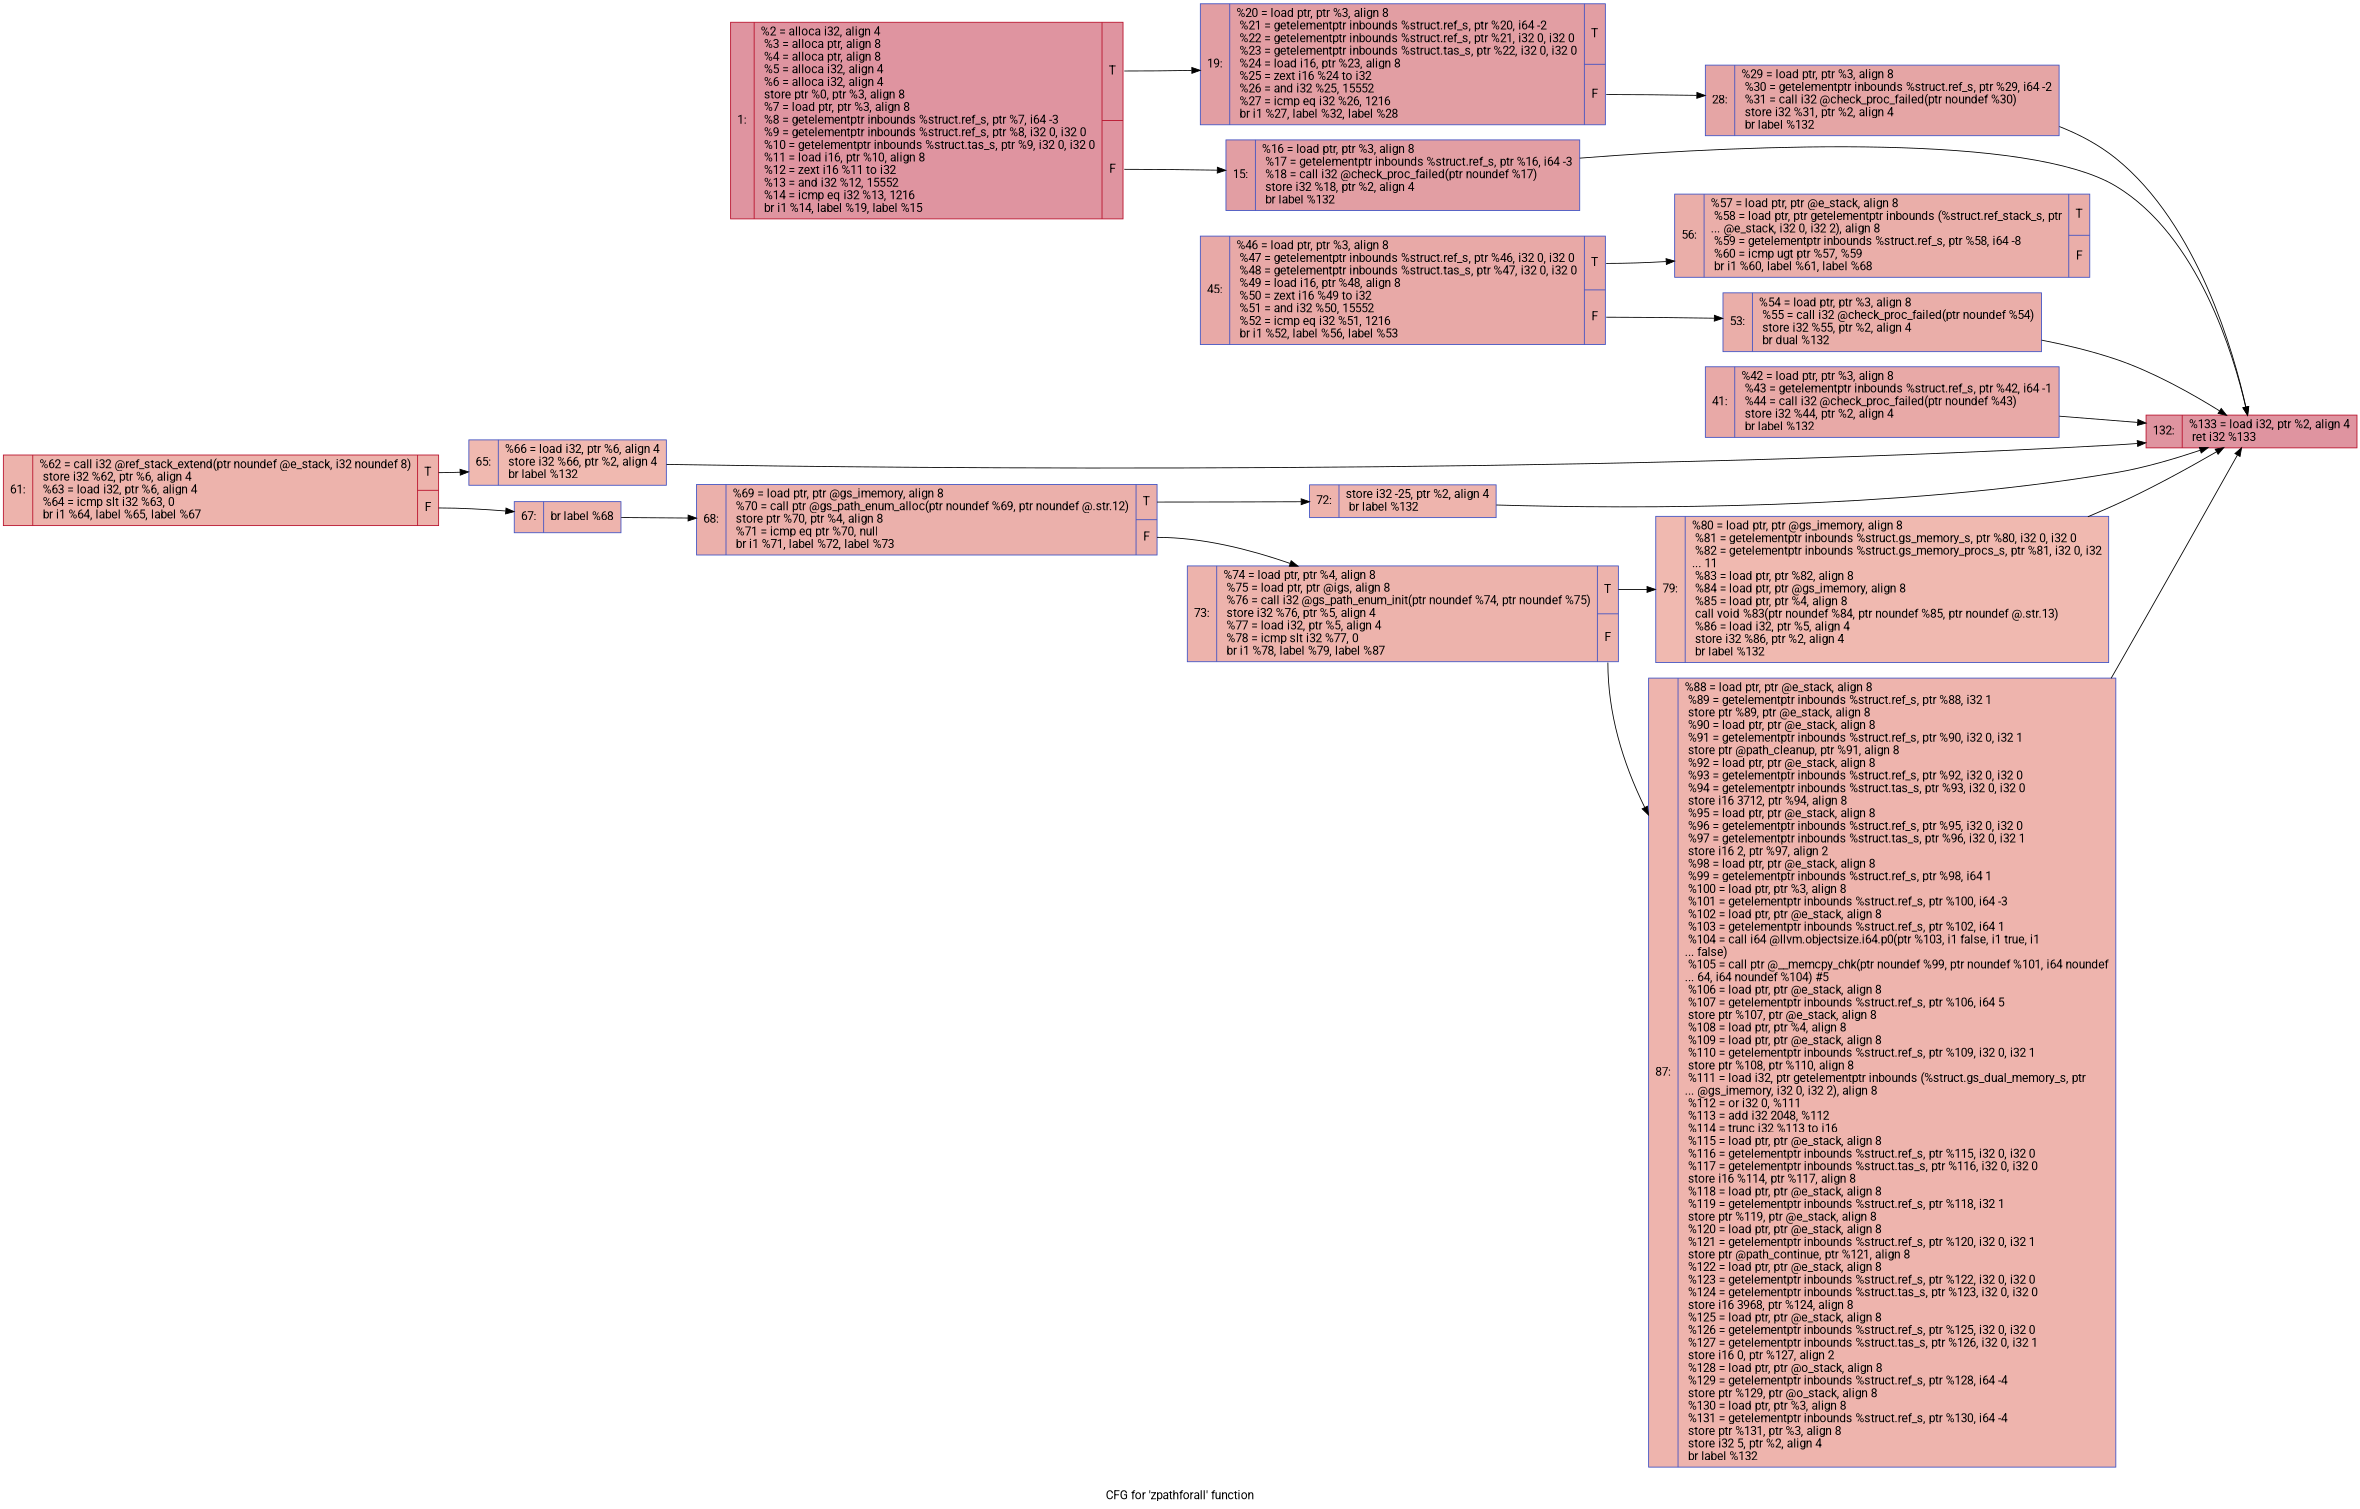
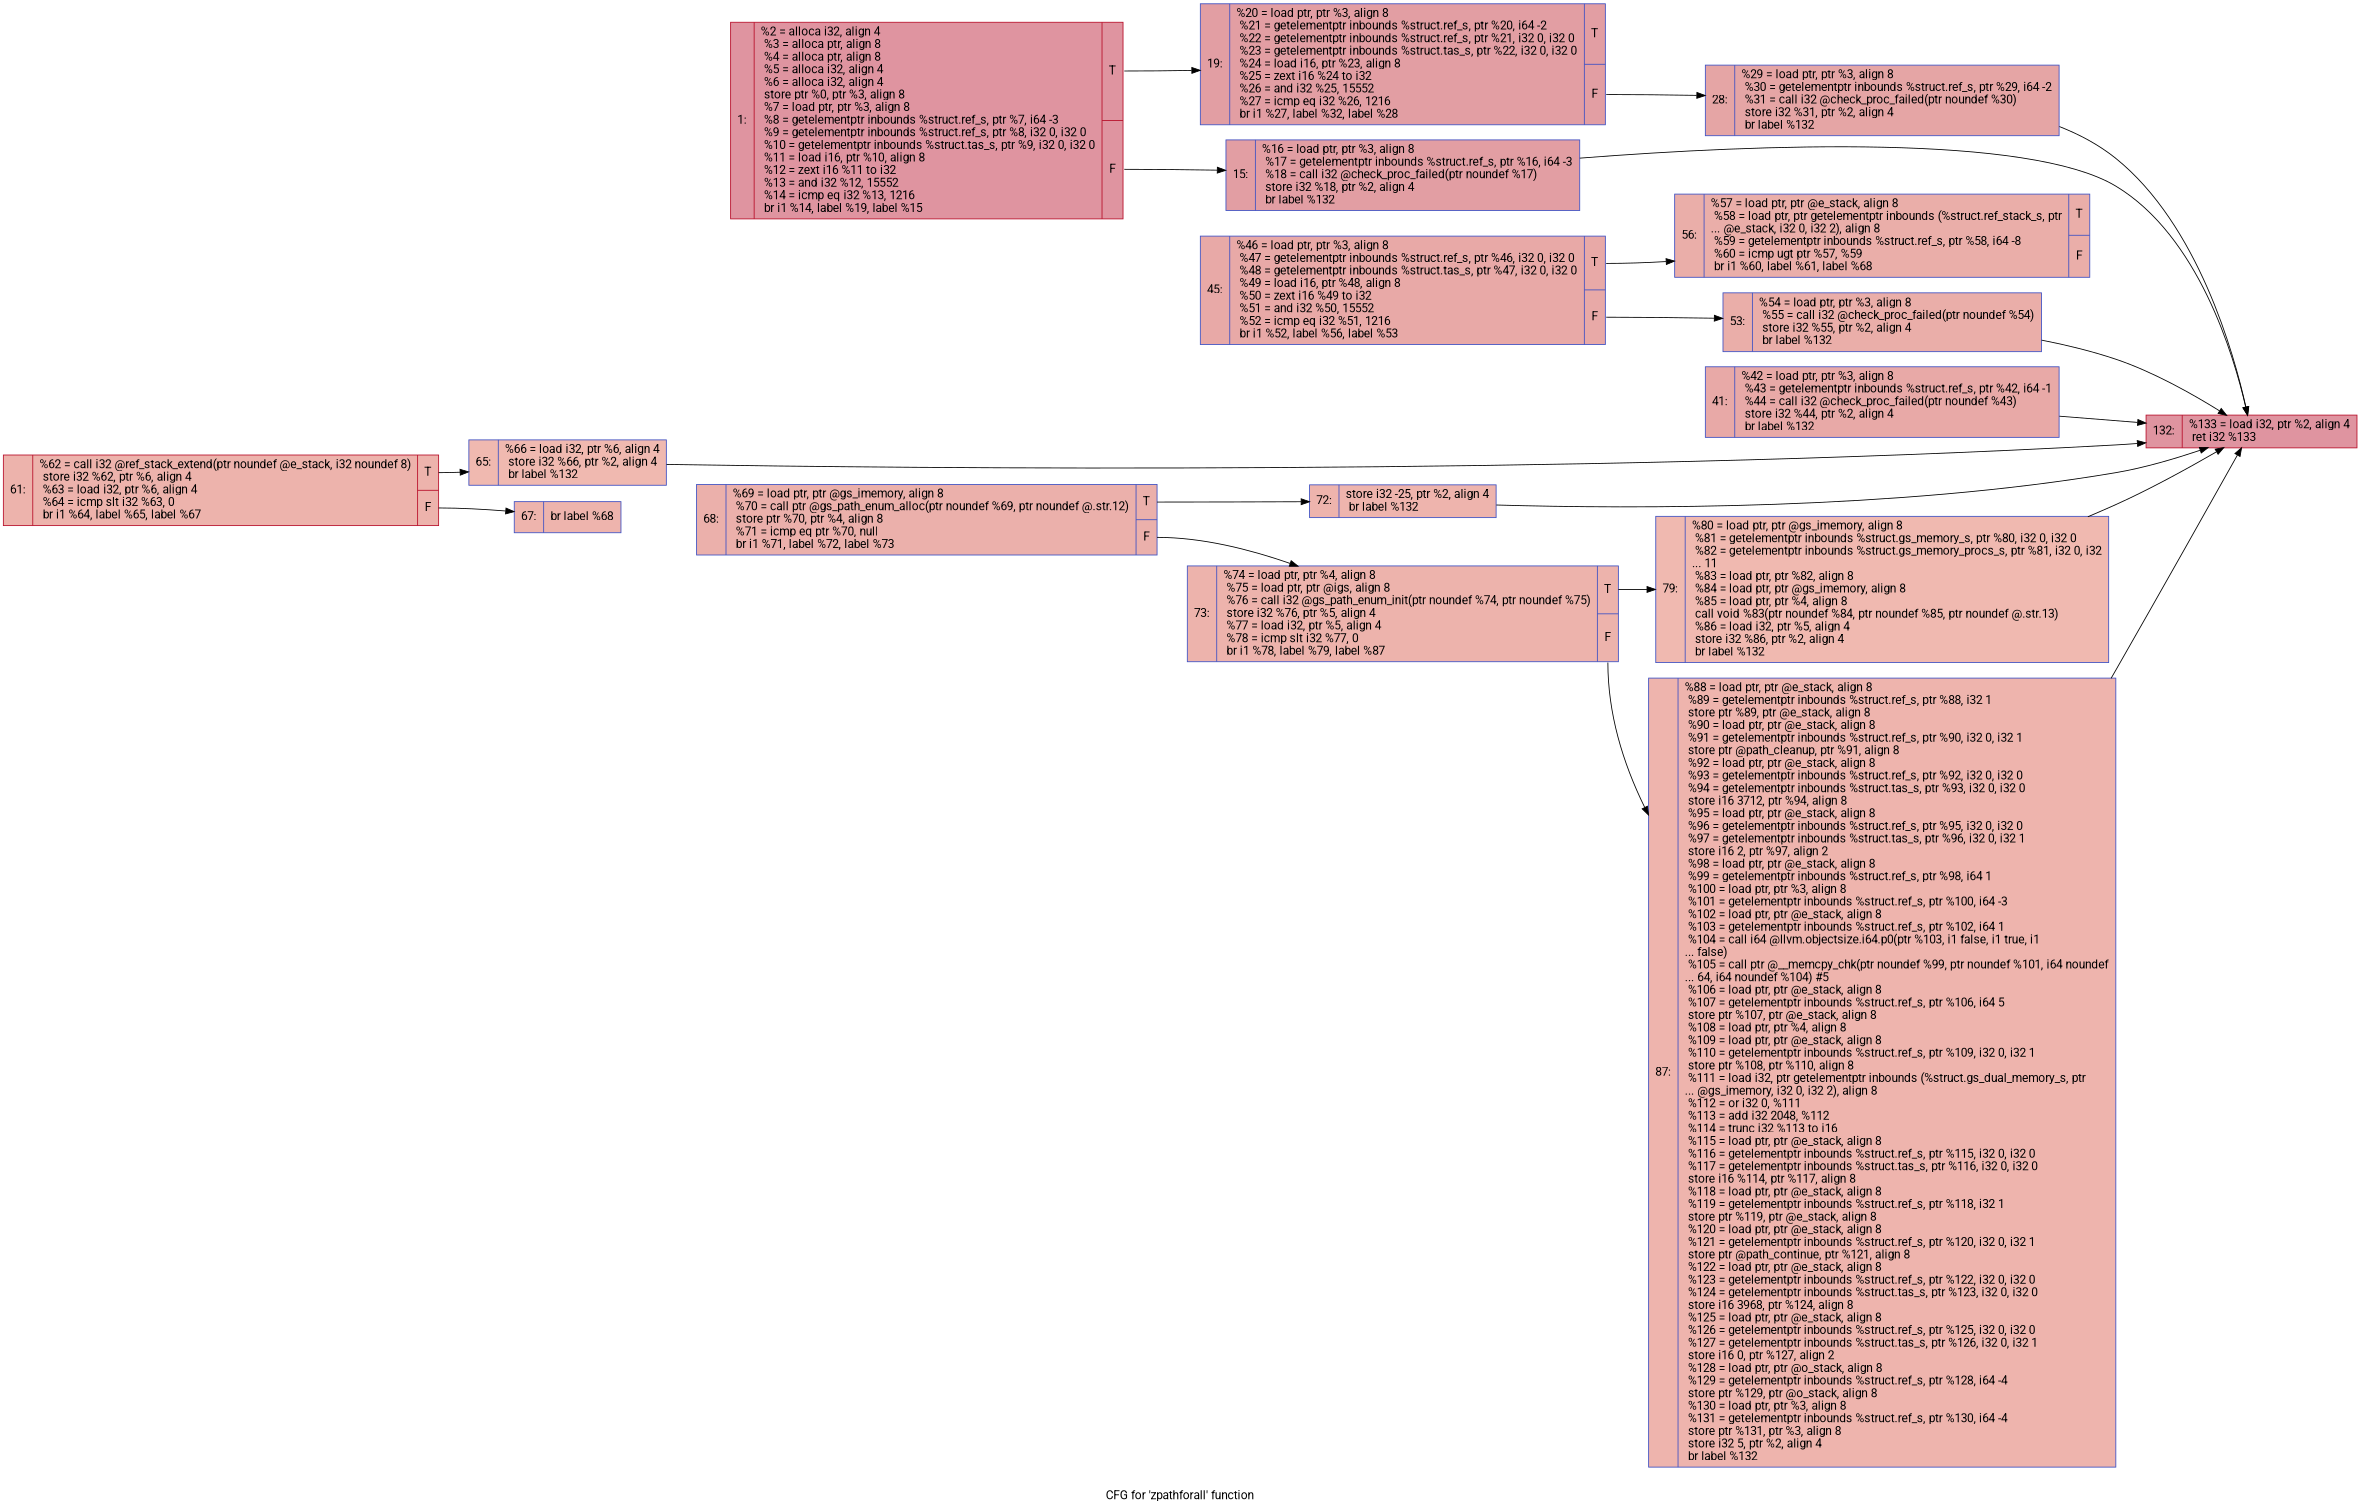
node "53:": text "br dual %132" -> "br label %132"
edge "67:" -> "68:": removed
